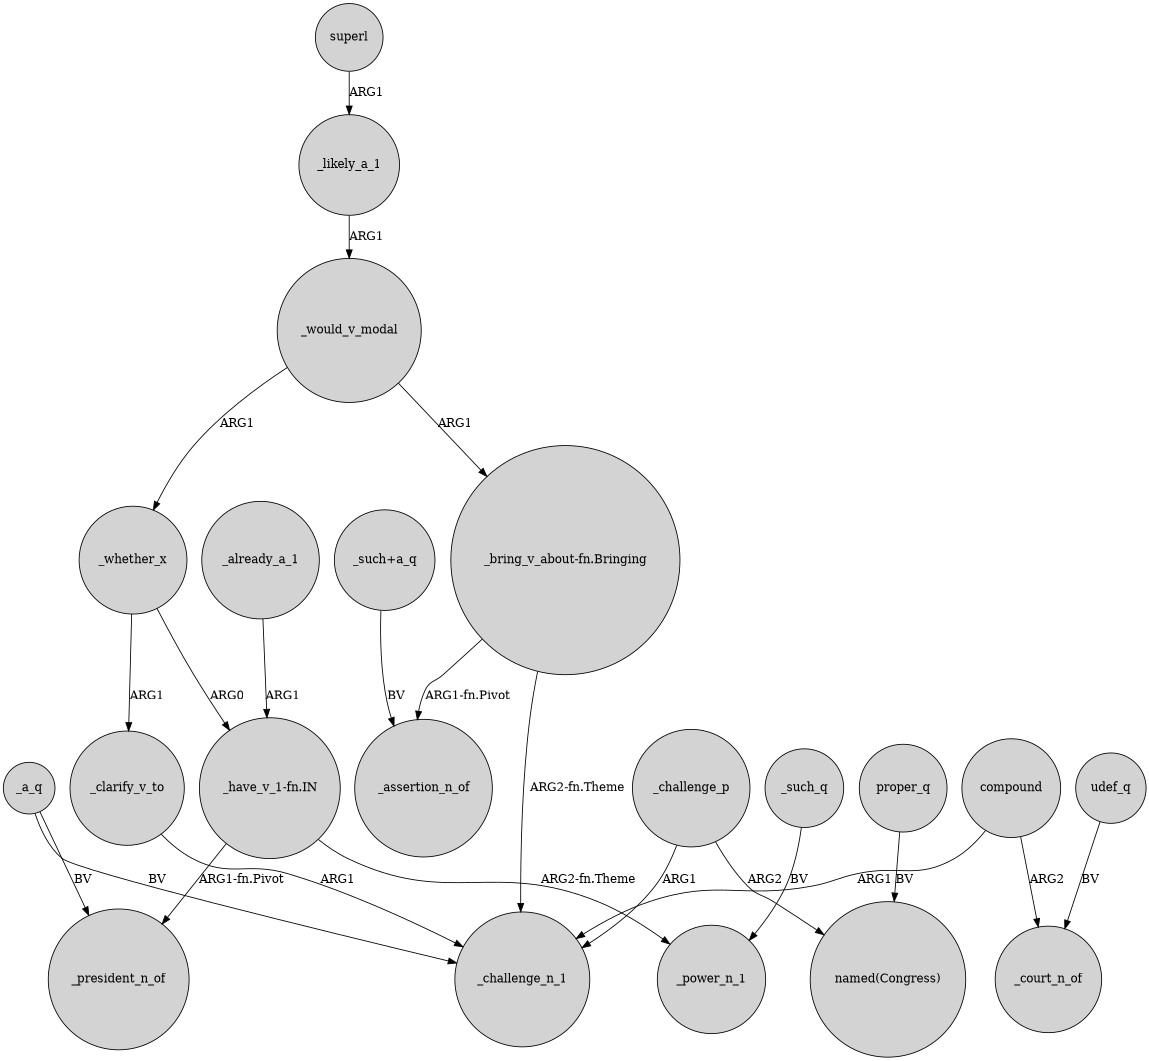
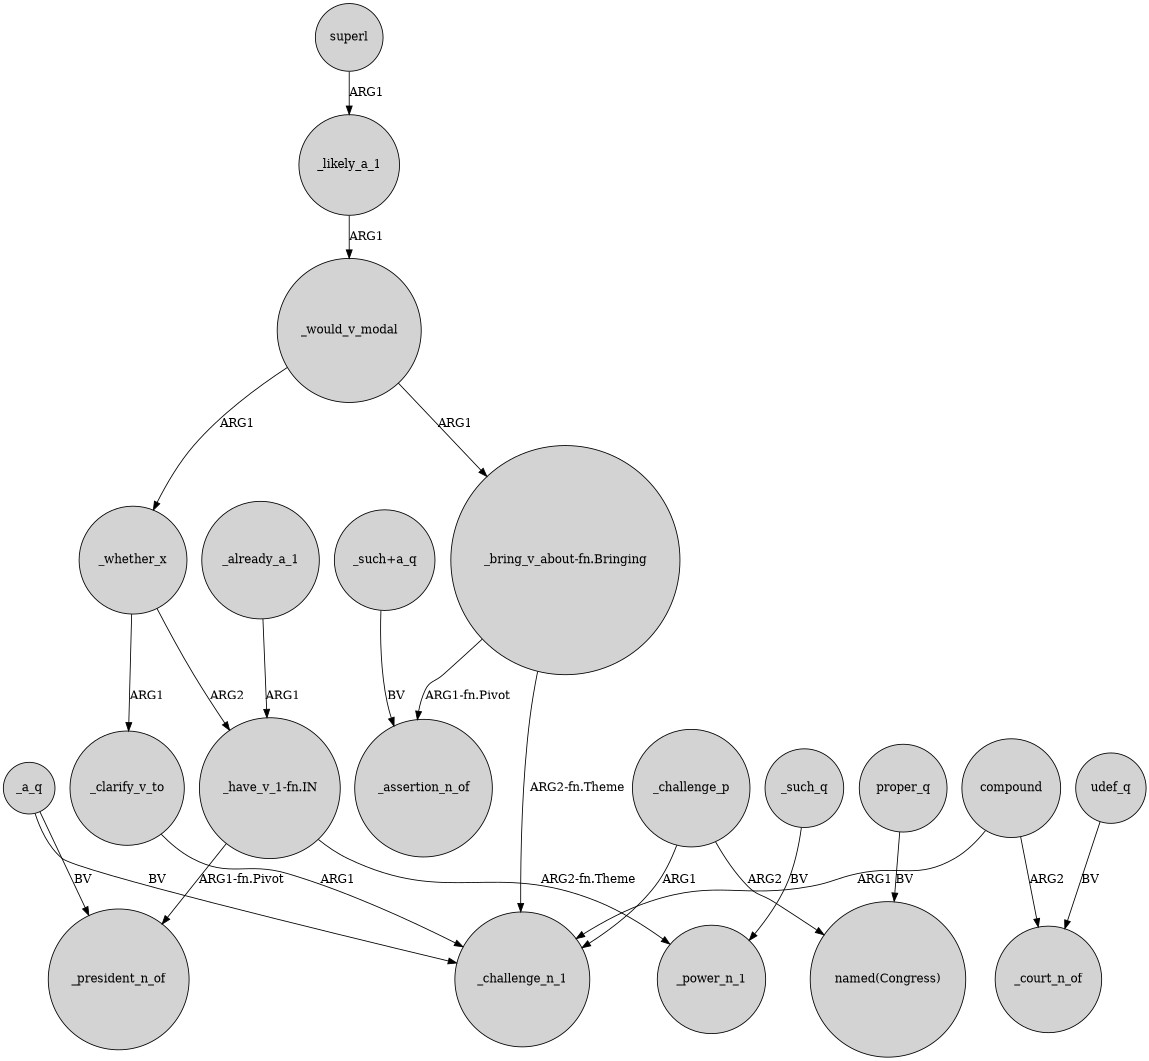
edge "_whether_x" -> "_have_v_1-fn.IN": label "ARG0" -> "ARG2"
